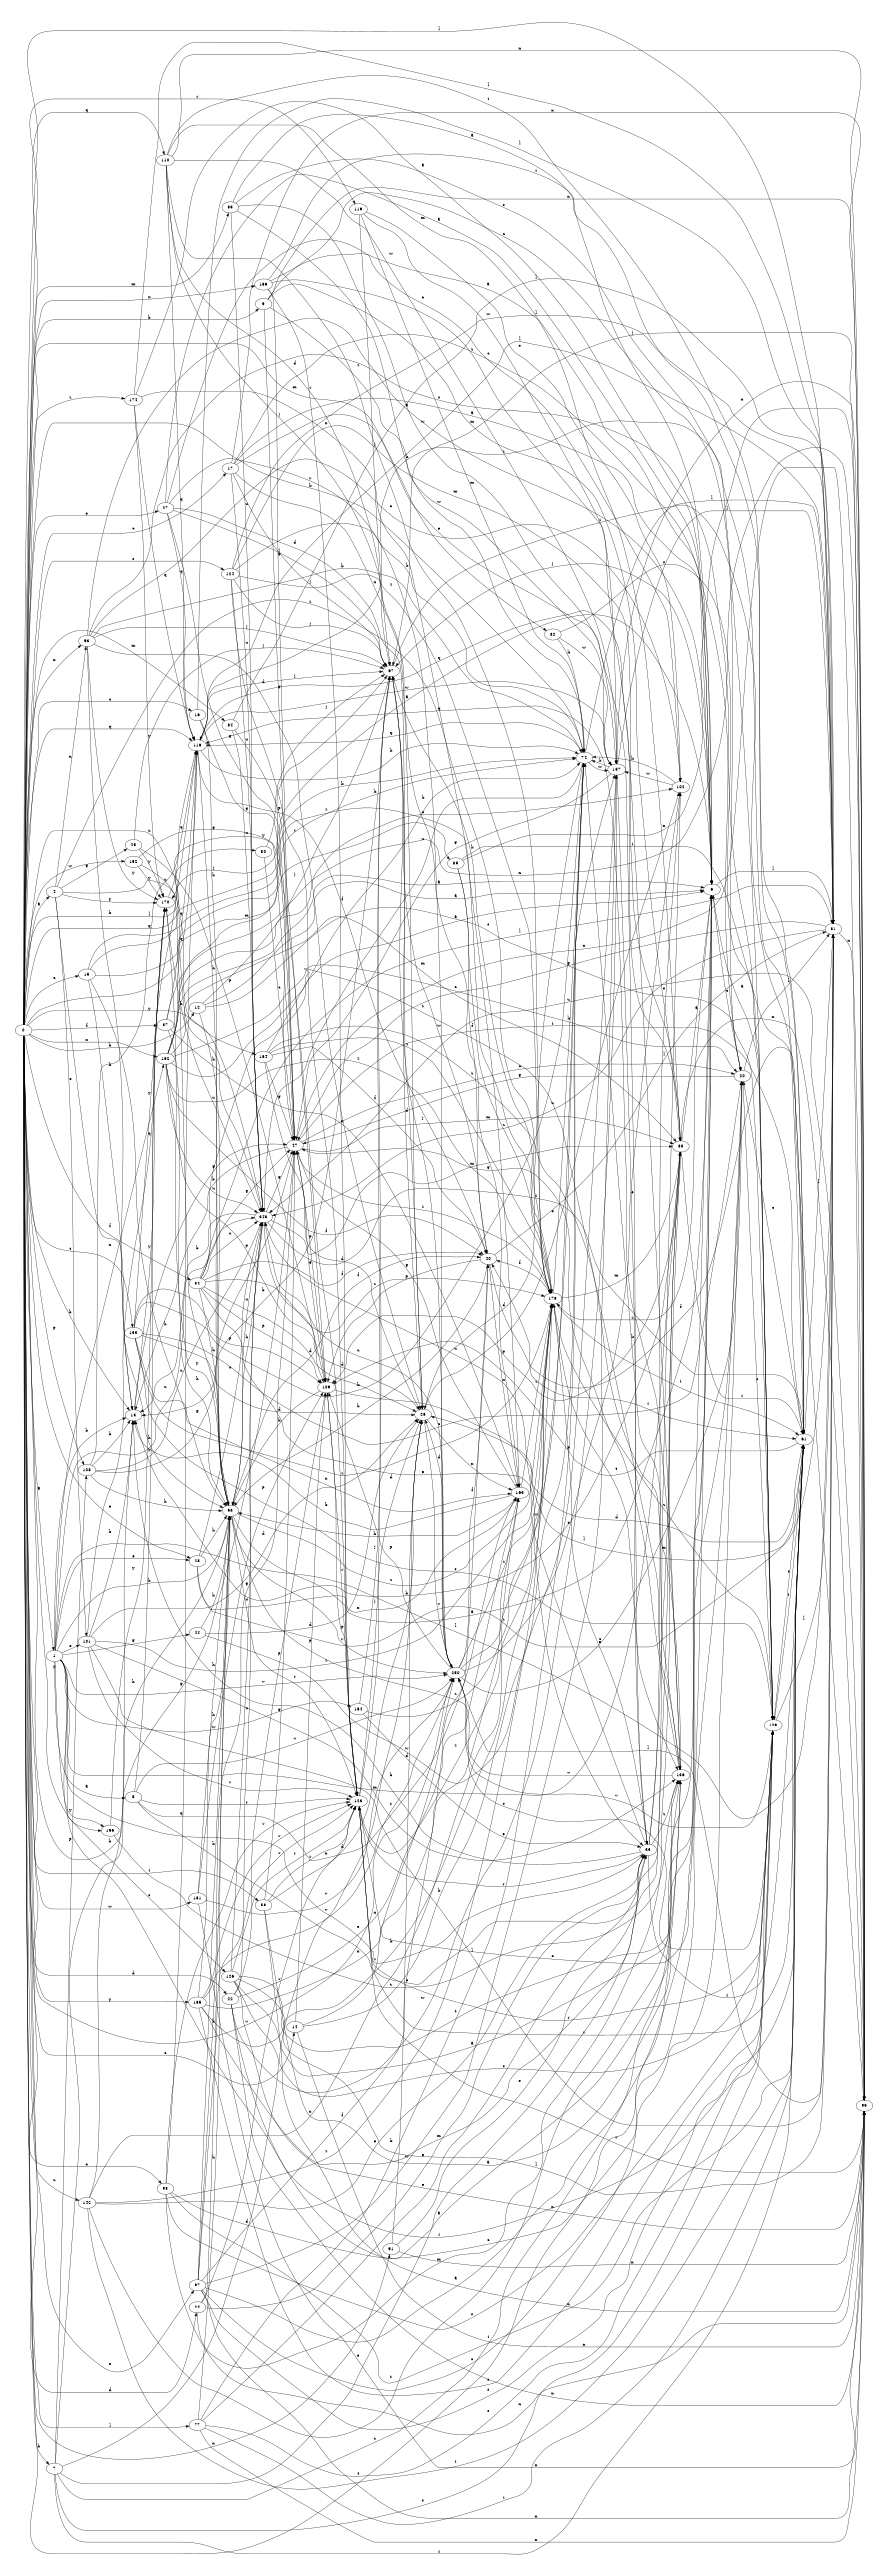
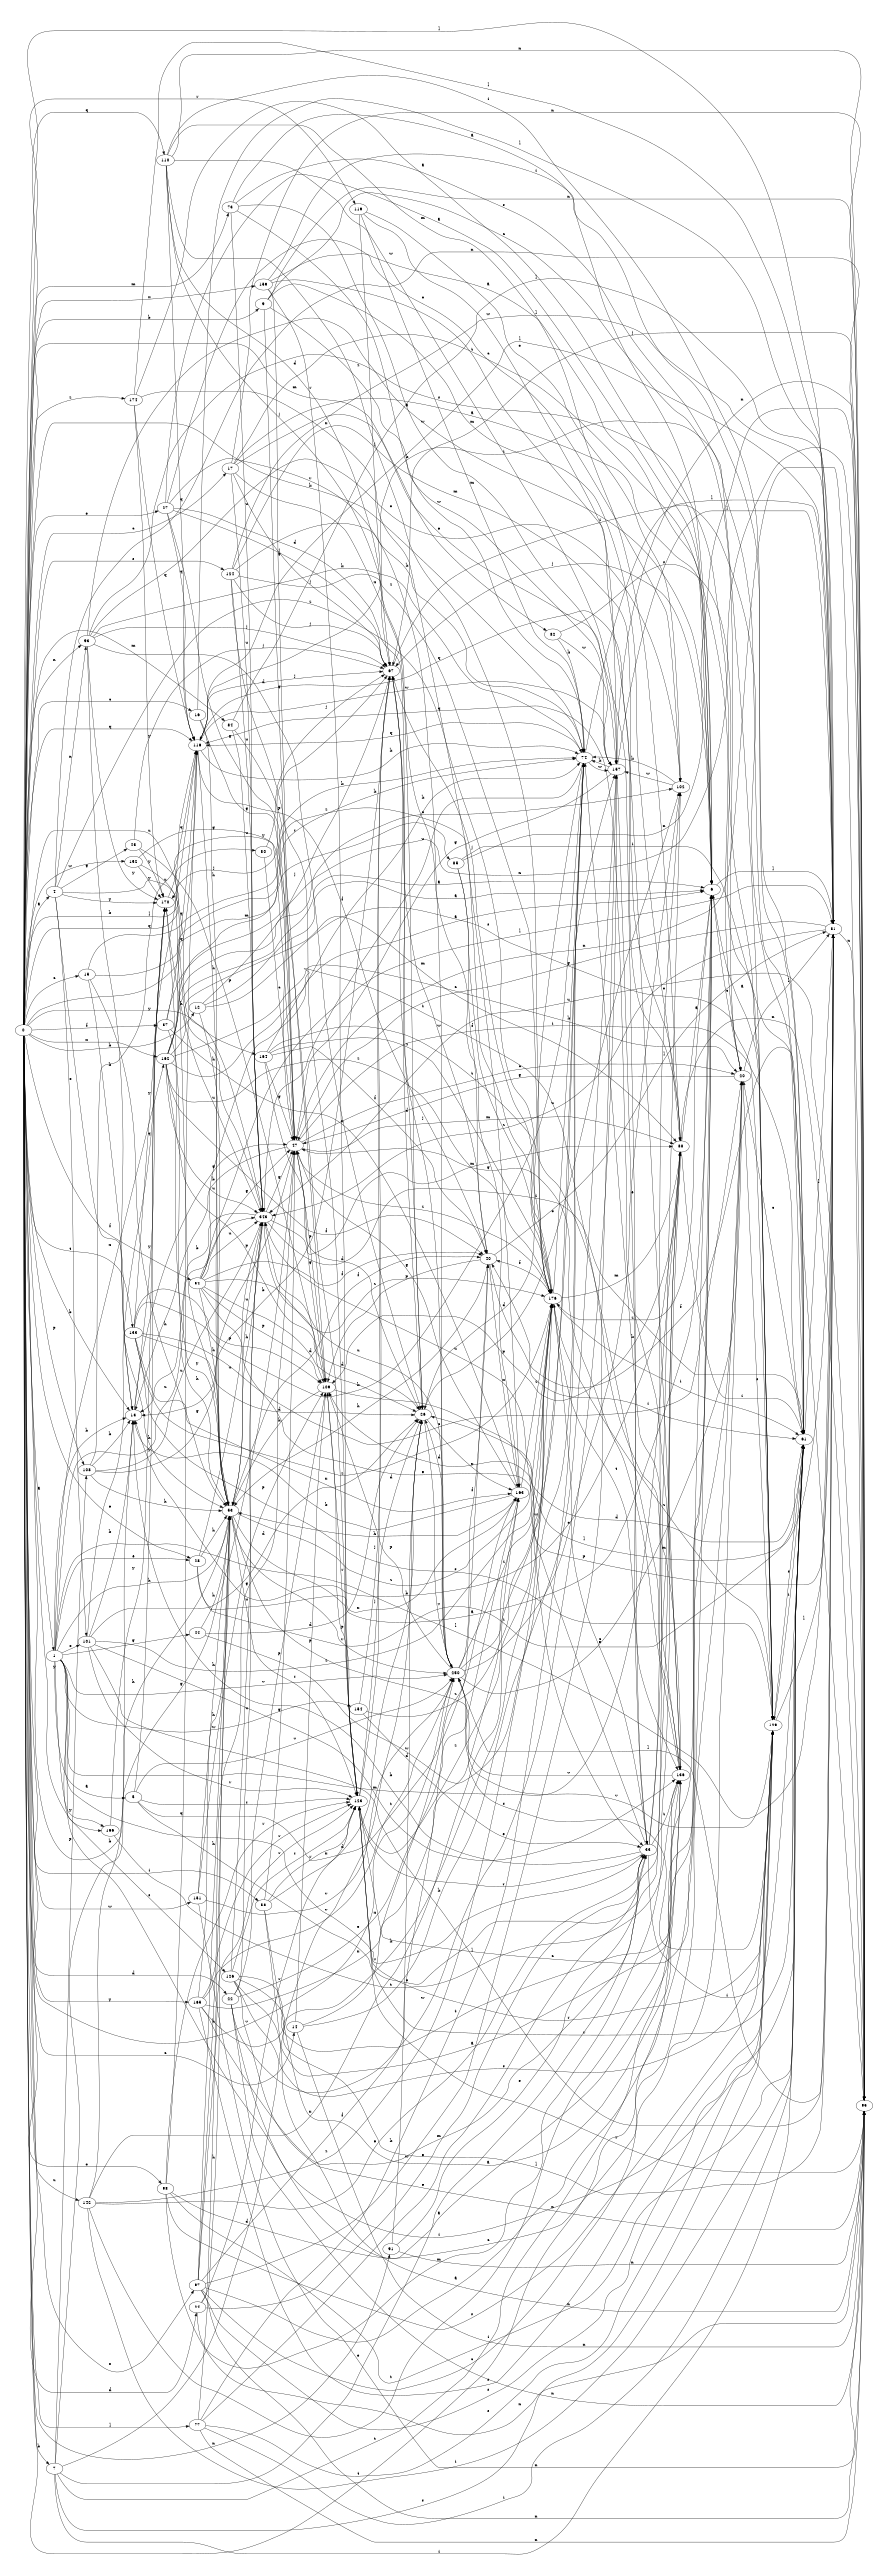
node "83": label "83" -> "73"
edge "4" -> "95": added, label "n"
edge "15" -> "6": removed, label "a"
edge "176" -> "67": label "k" -> "j"
edge "61" -> "109": now "81" -> "109"
